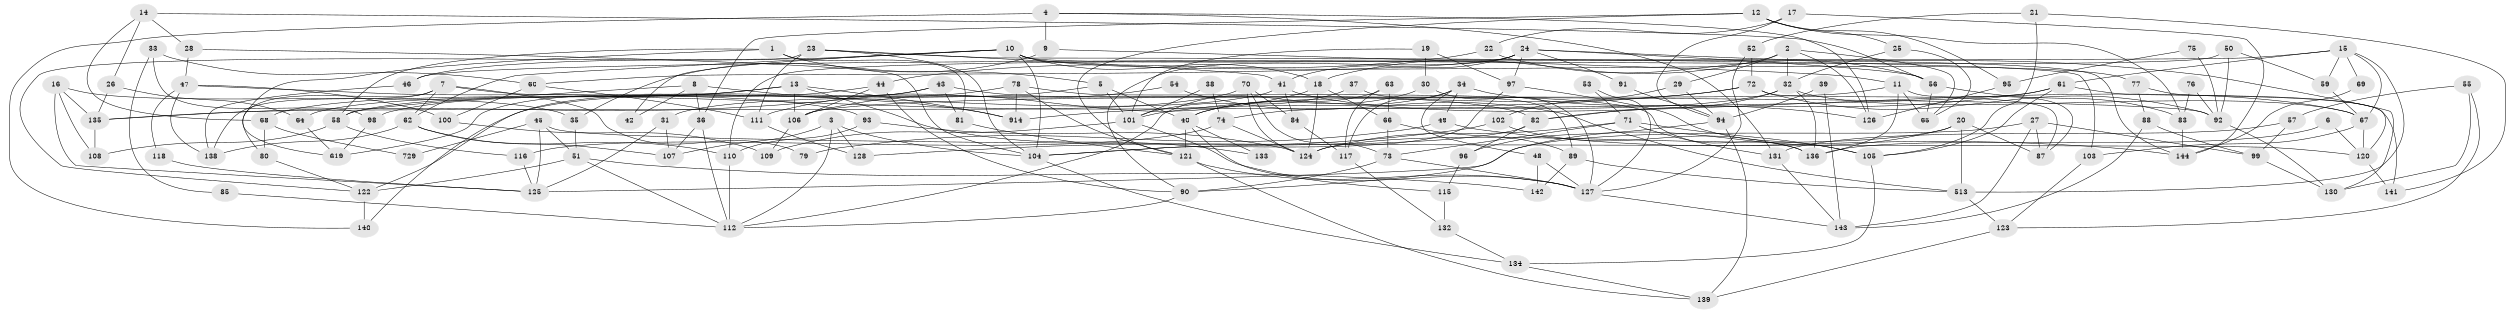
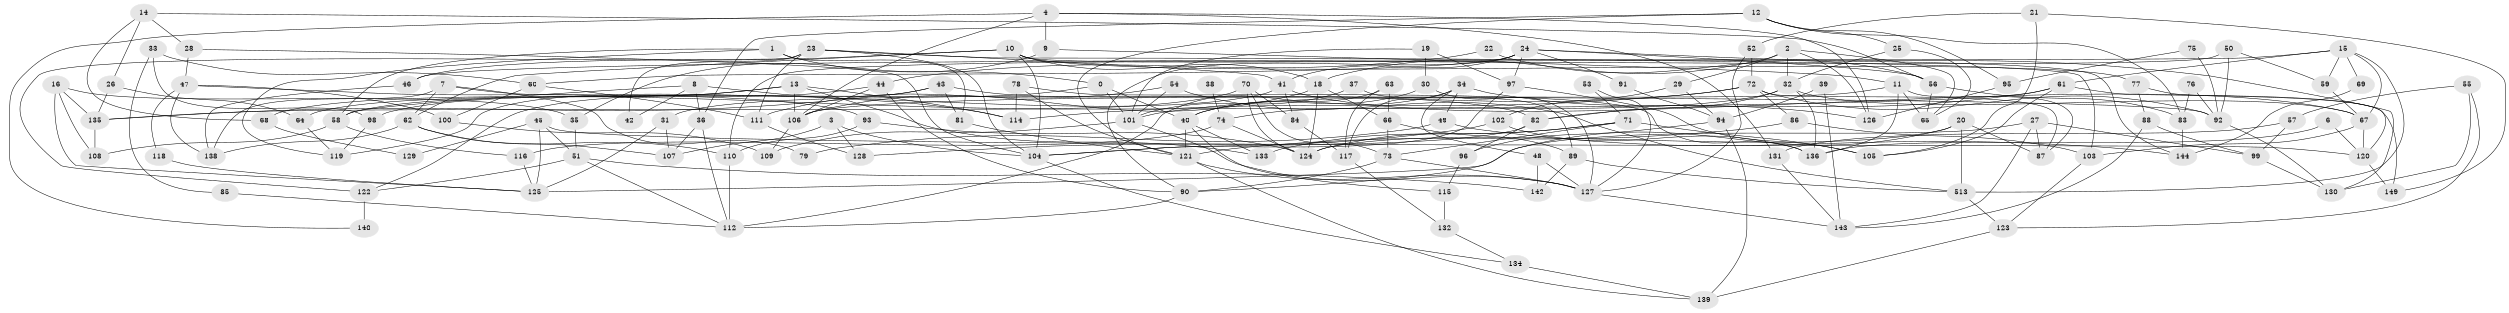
node "17": removed
edge "4" -- "106": added
edge "10" -- "42": now "23" -- "42"
node "5": label "5" -> "0"
edge "78" -- "140": removed
edge "38" -- "101": now "54" -- "101"
node "914": label "914" -> "114"
node "86": added
edge "71" -- "131": now "71" -- "133"
node "80": removed
node "619": label "619" -> "119"
node "729": label "729" -> "129"
edge "3" -- "112": removed
node "141": label "141" -> "149"
edge "105" -- "134": removed
